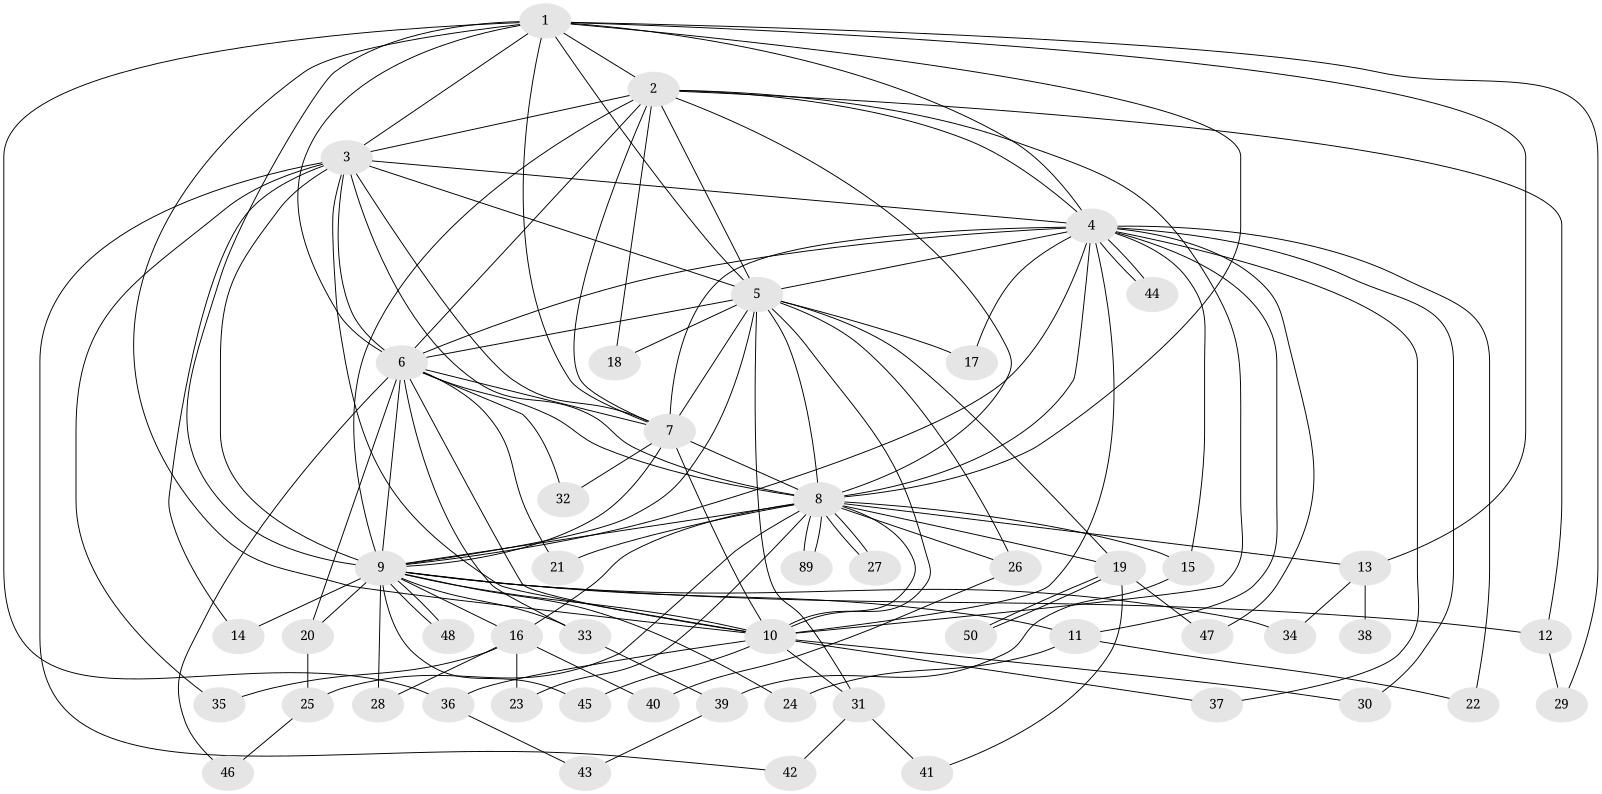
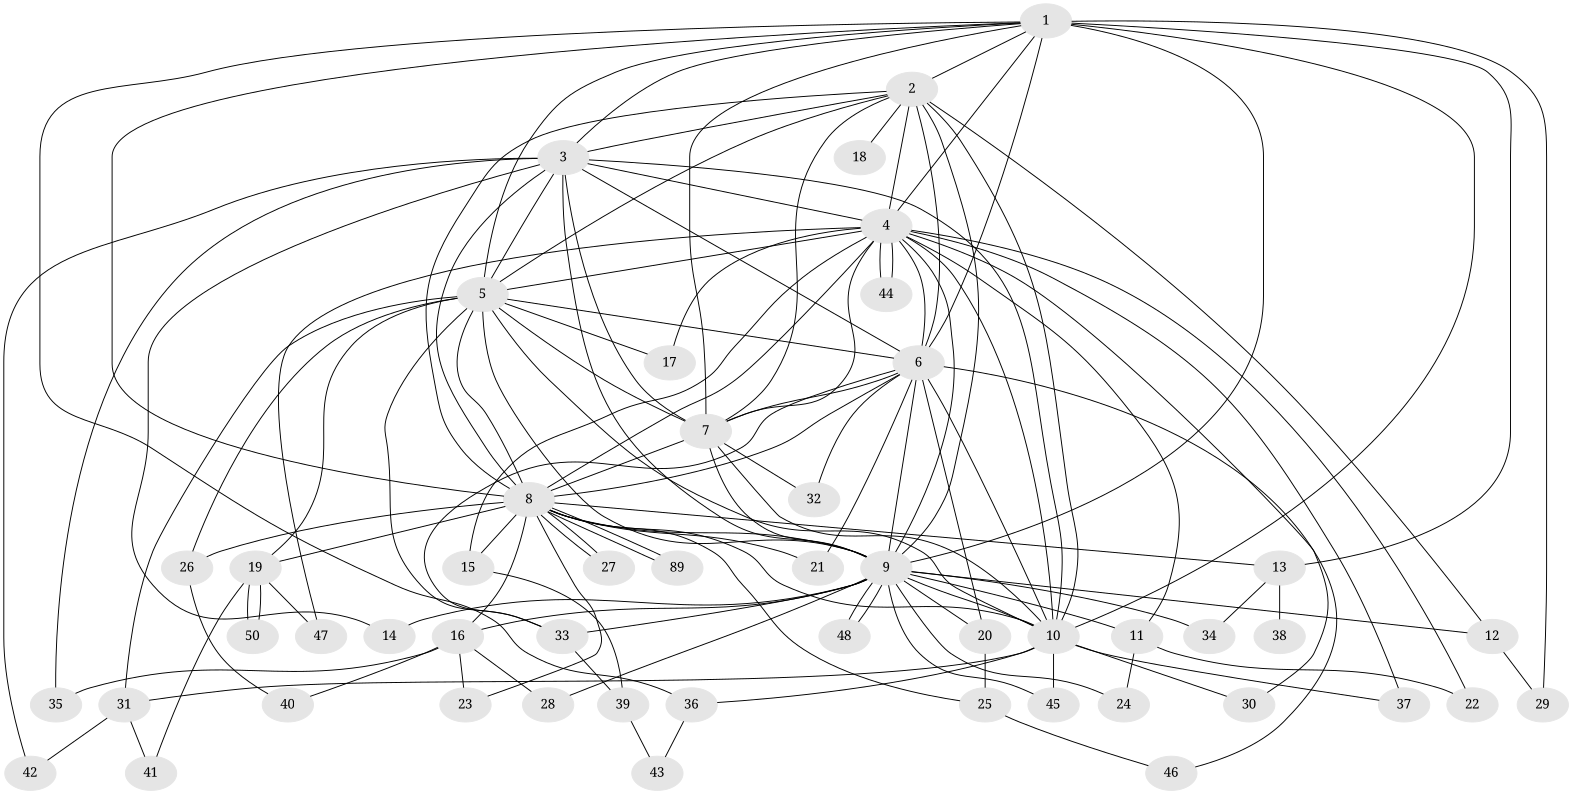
edge "5" -- "18": now "5" -- "33"
